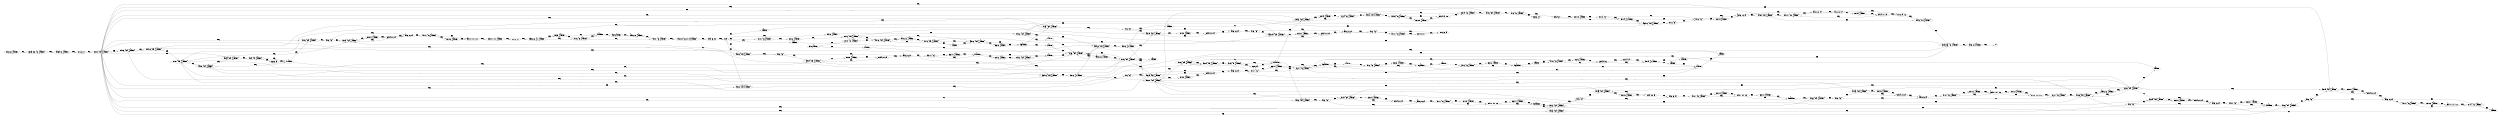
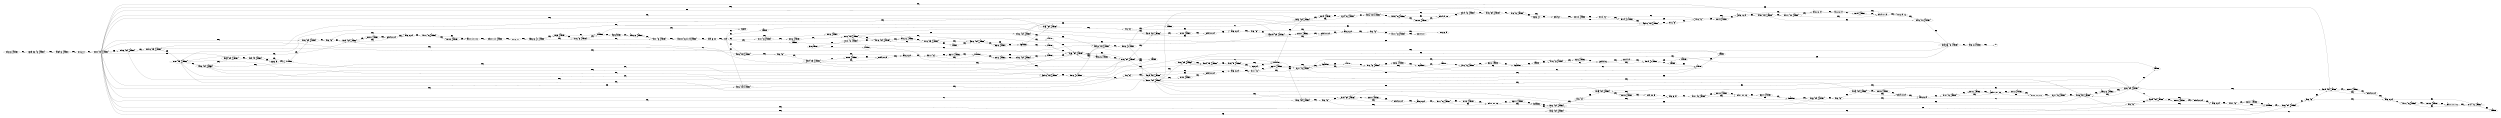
edge "cmp x8 , # 0" -> "cset w9 , gt": added, label "CFG"
node "bl symbol": added
edge "mov w9 , w11" -> "lsr x8 , x8 , x9": removed, label "CFG"
